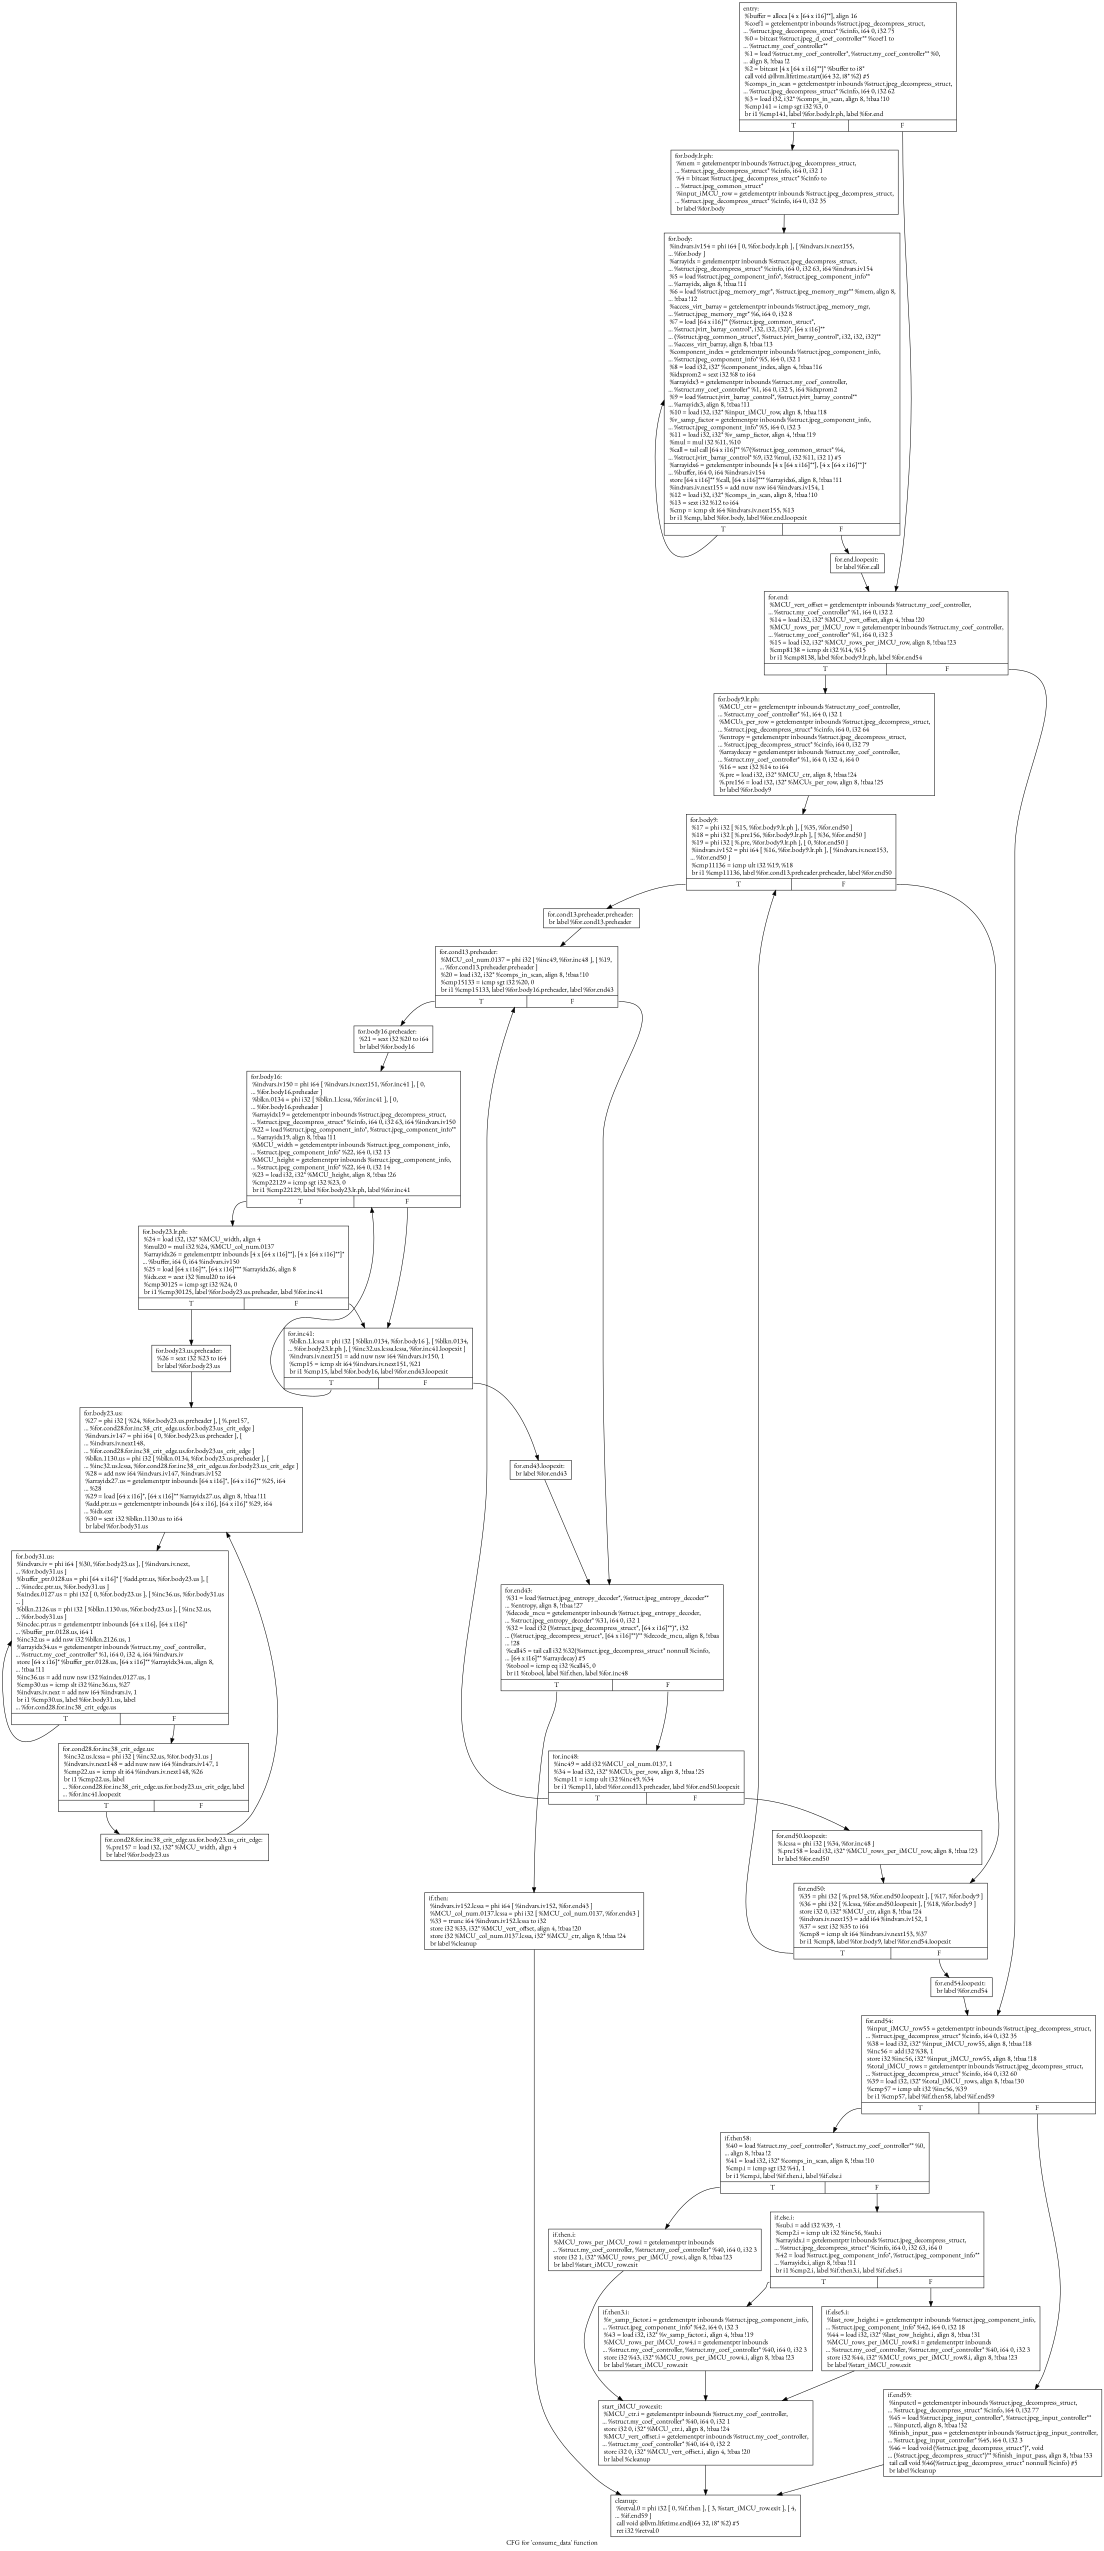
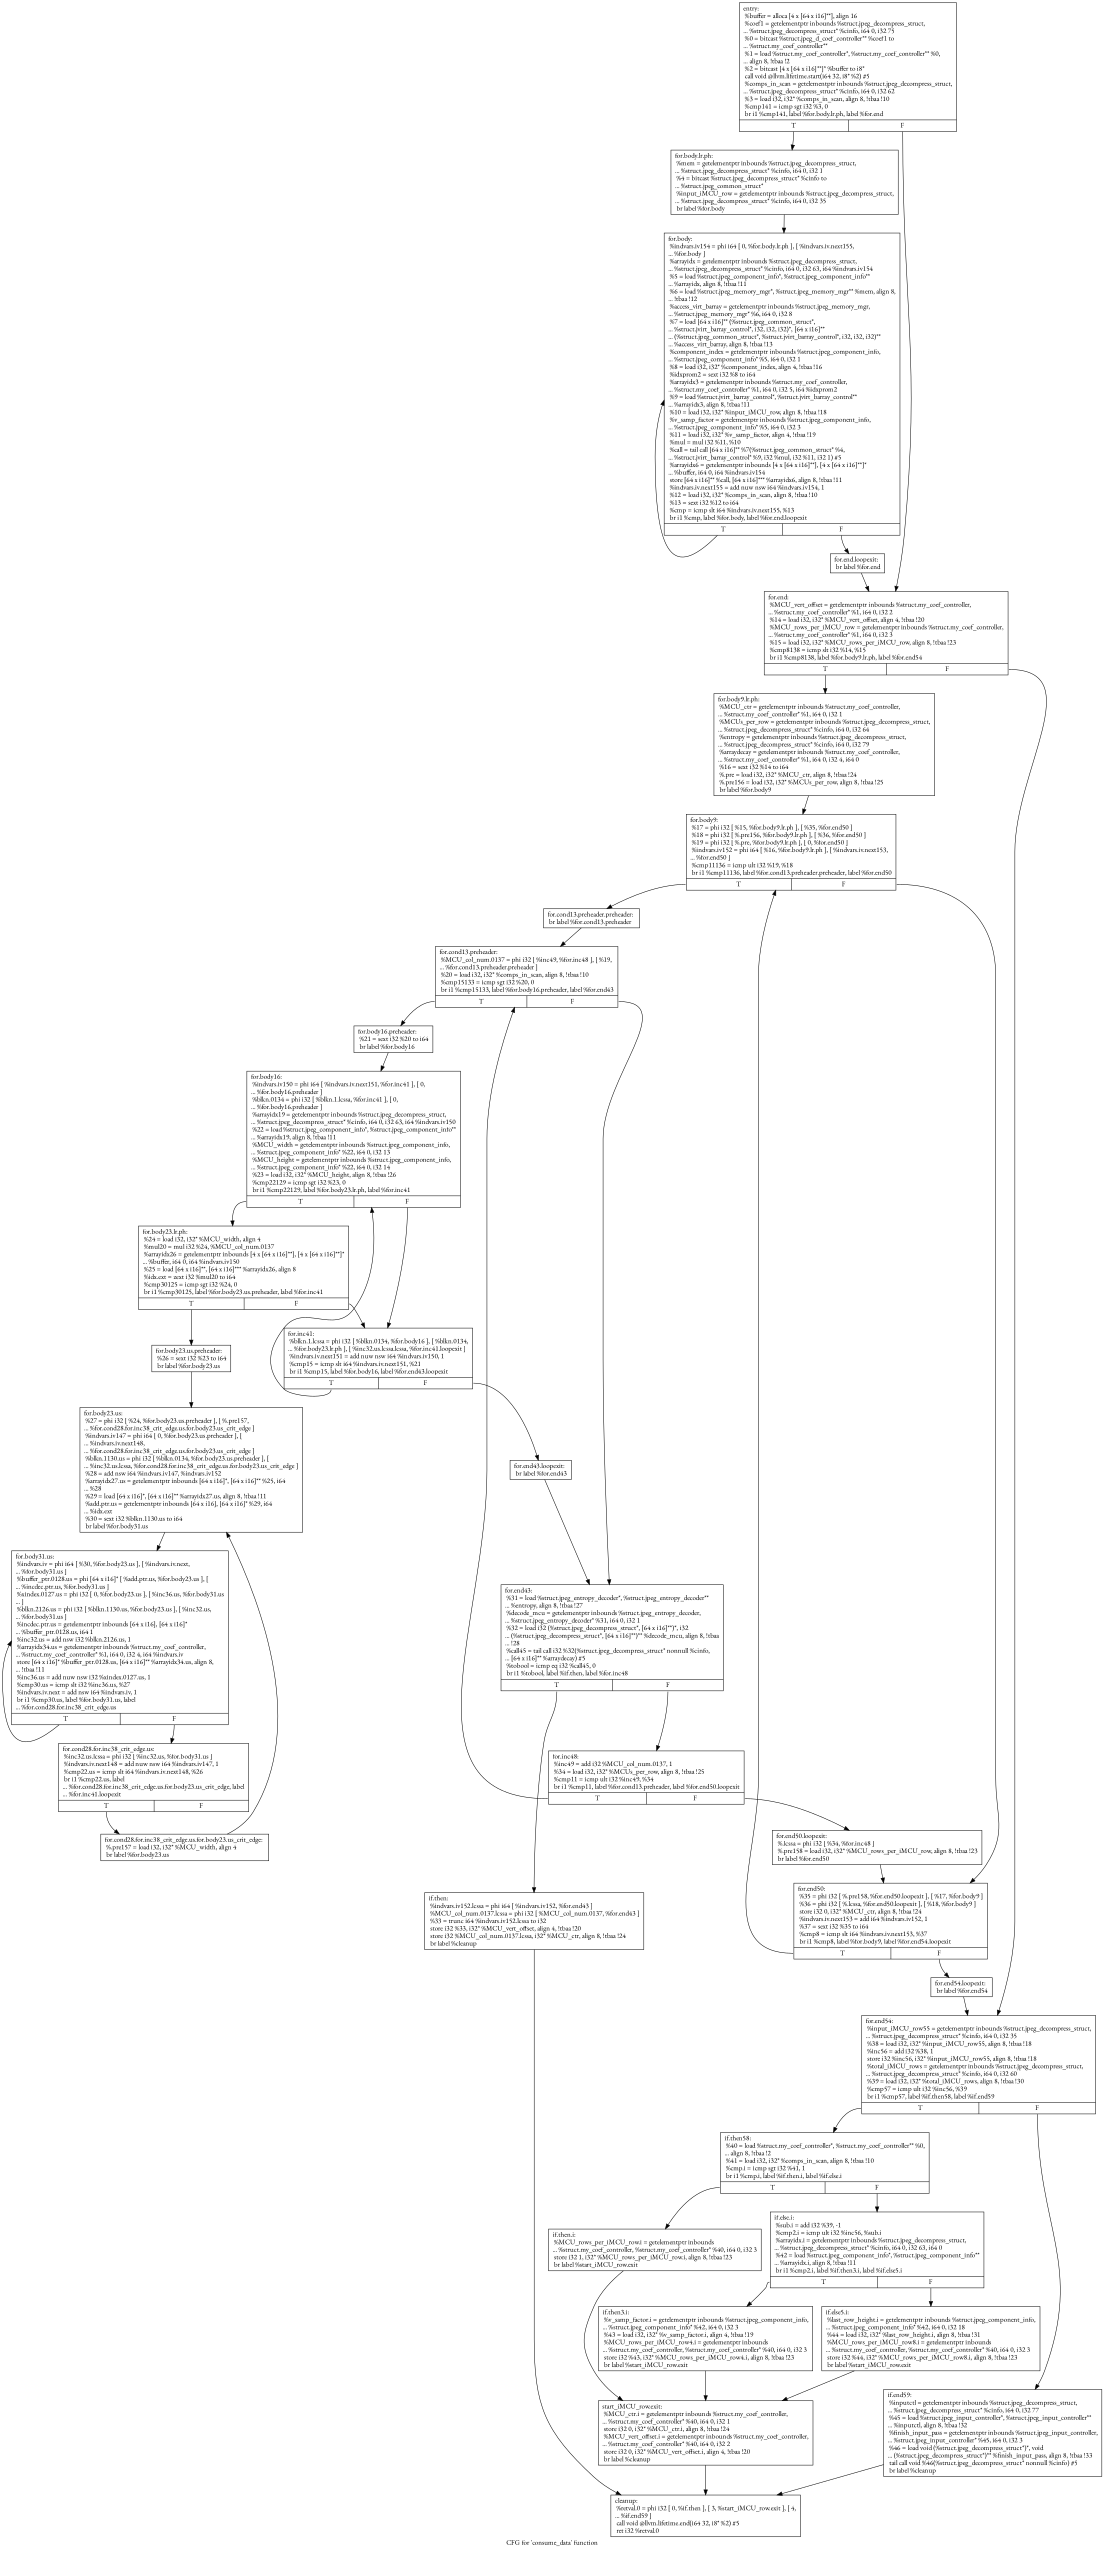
node "for.end.loopexit:": text "br label %for.call" -> "br label %for.end"
